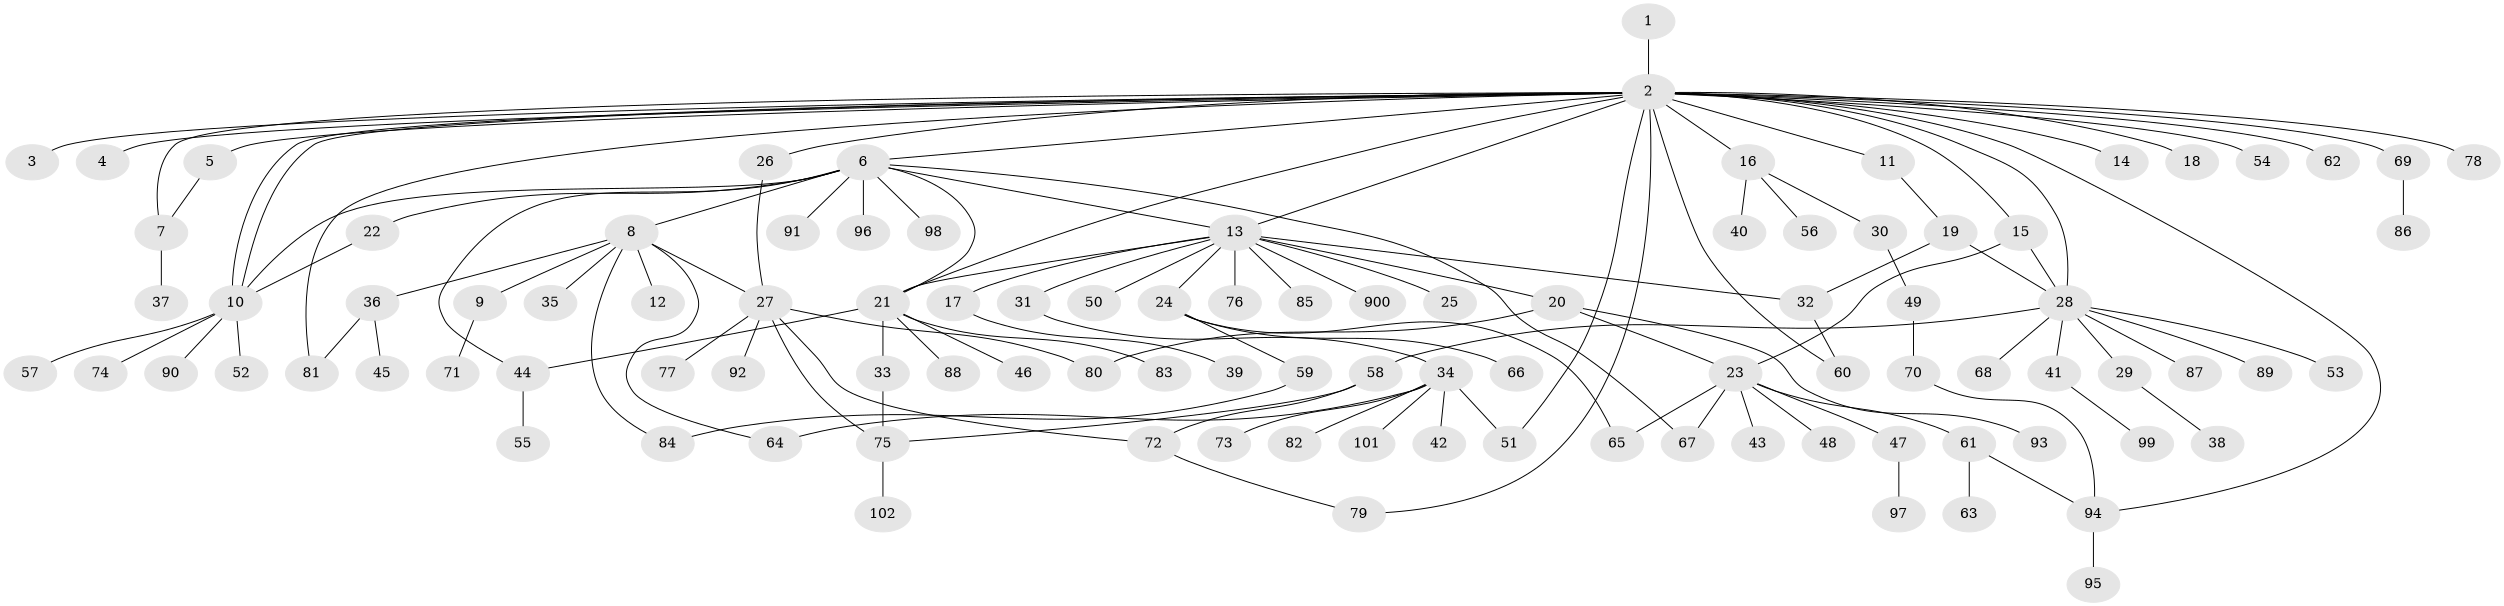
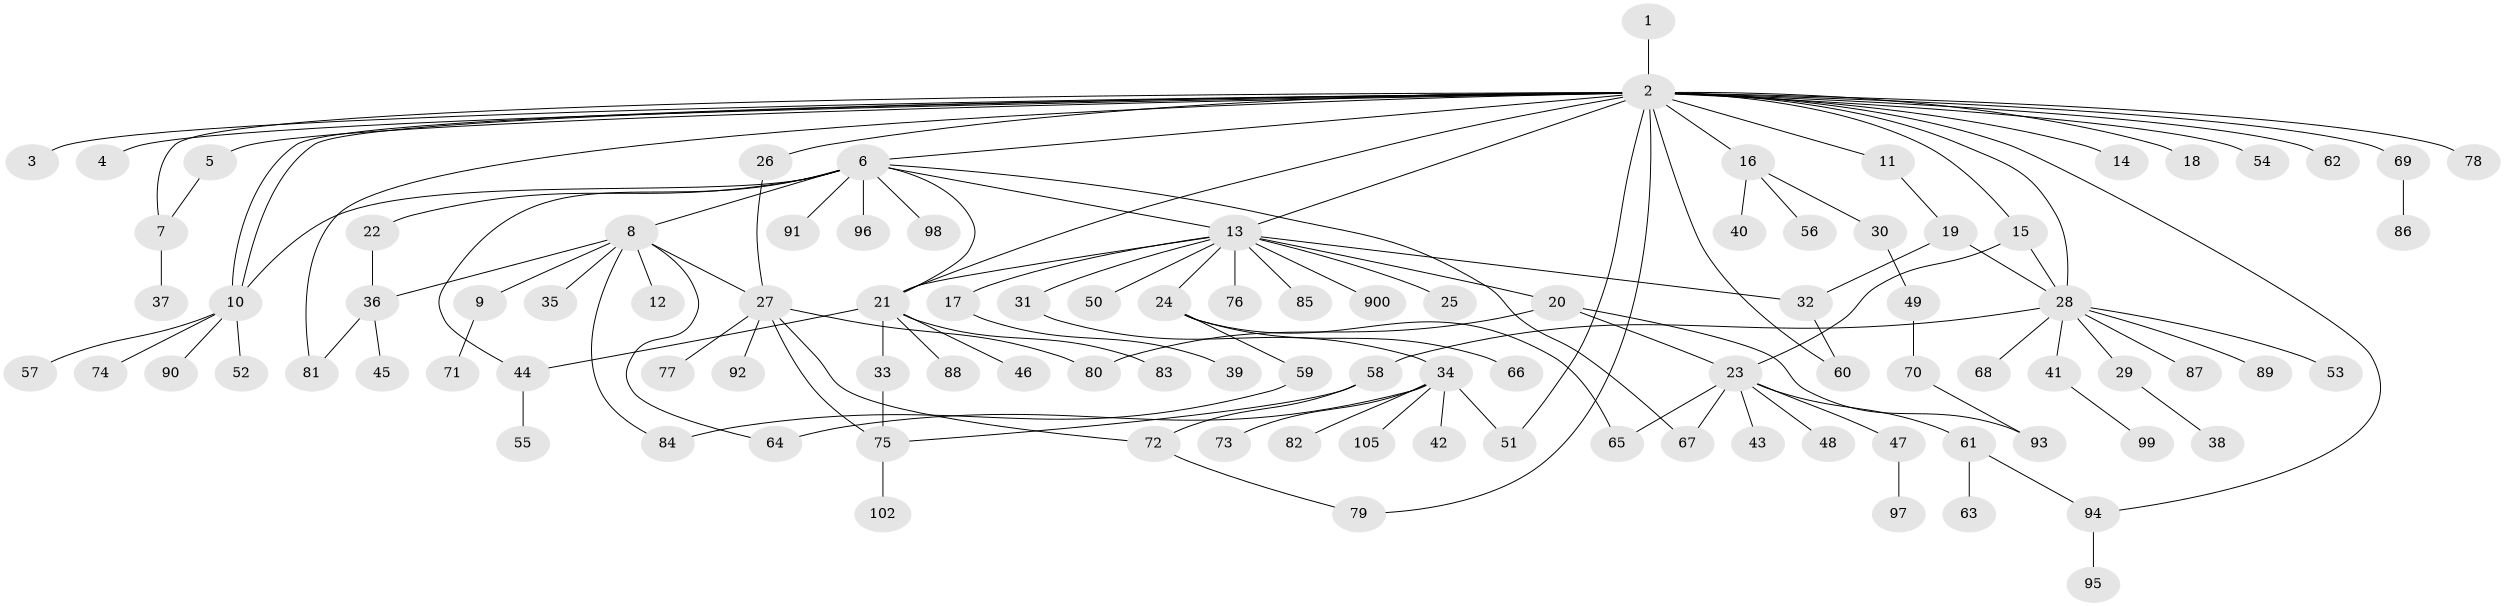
edge "22" -- "10": now "22" -- "36"
edge "70" -- "94": now "70" -- "93"
node "101": label "101" -> "105"
